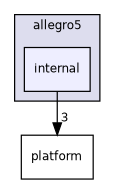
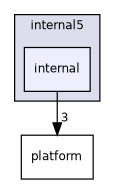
cluster "allegro5": label "allegro5" -> "internal5"
